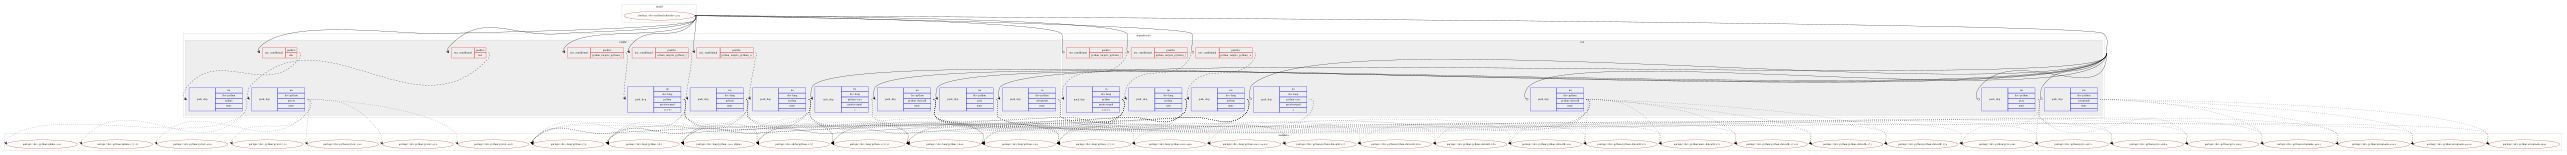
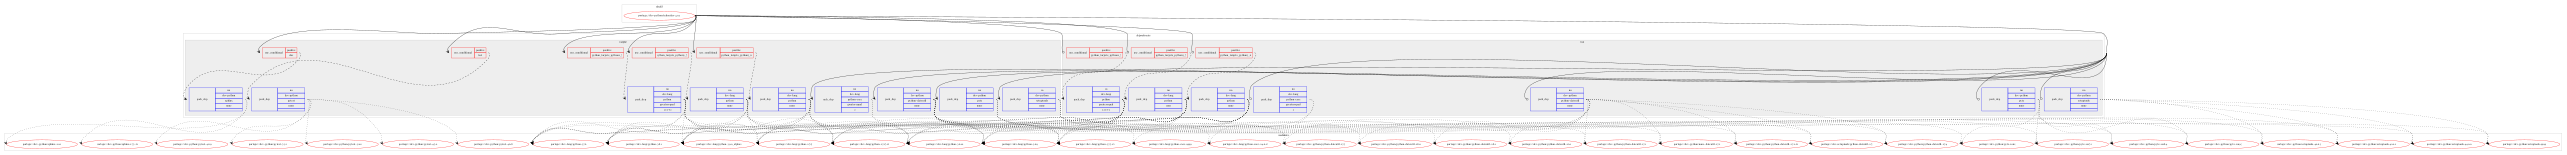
node "portage://dev-alpha/python-2.7.17": label "portage://dev-alpha/python-2.7.17" -> "portage://dev-lang/python-2.7.17"
node "portage://dev-python/python-dateutil-2.7.3": label "portage://dev-python/python-dateutil-2.7.3" -> "portage://dev-setuptools/python-dateutil-2.7.3"
